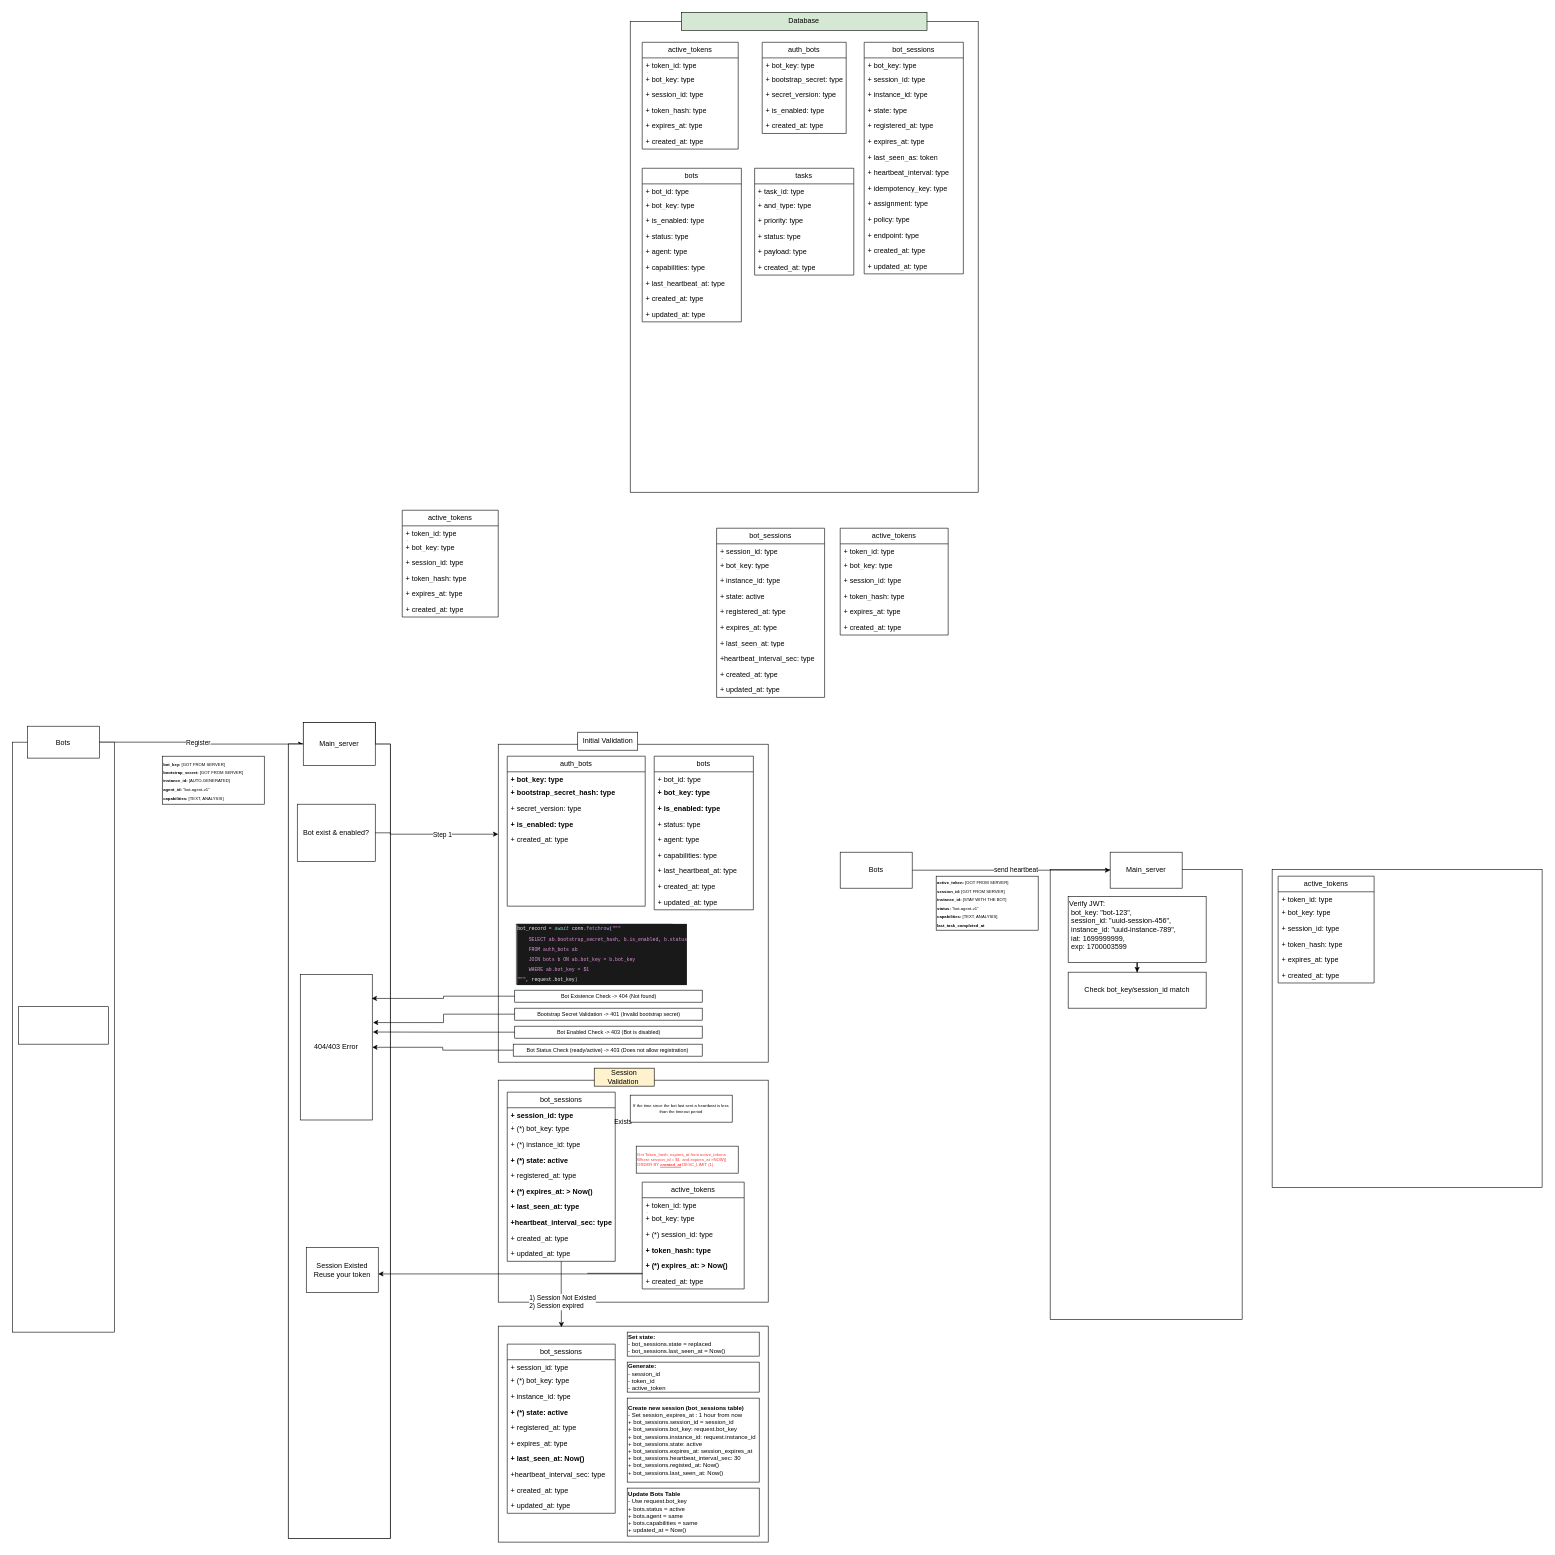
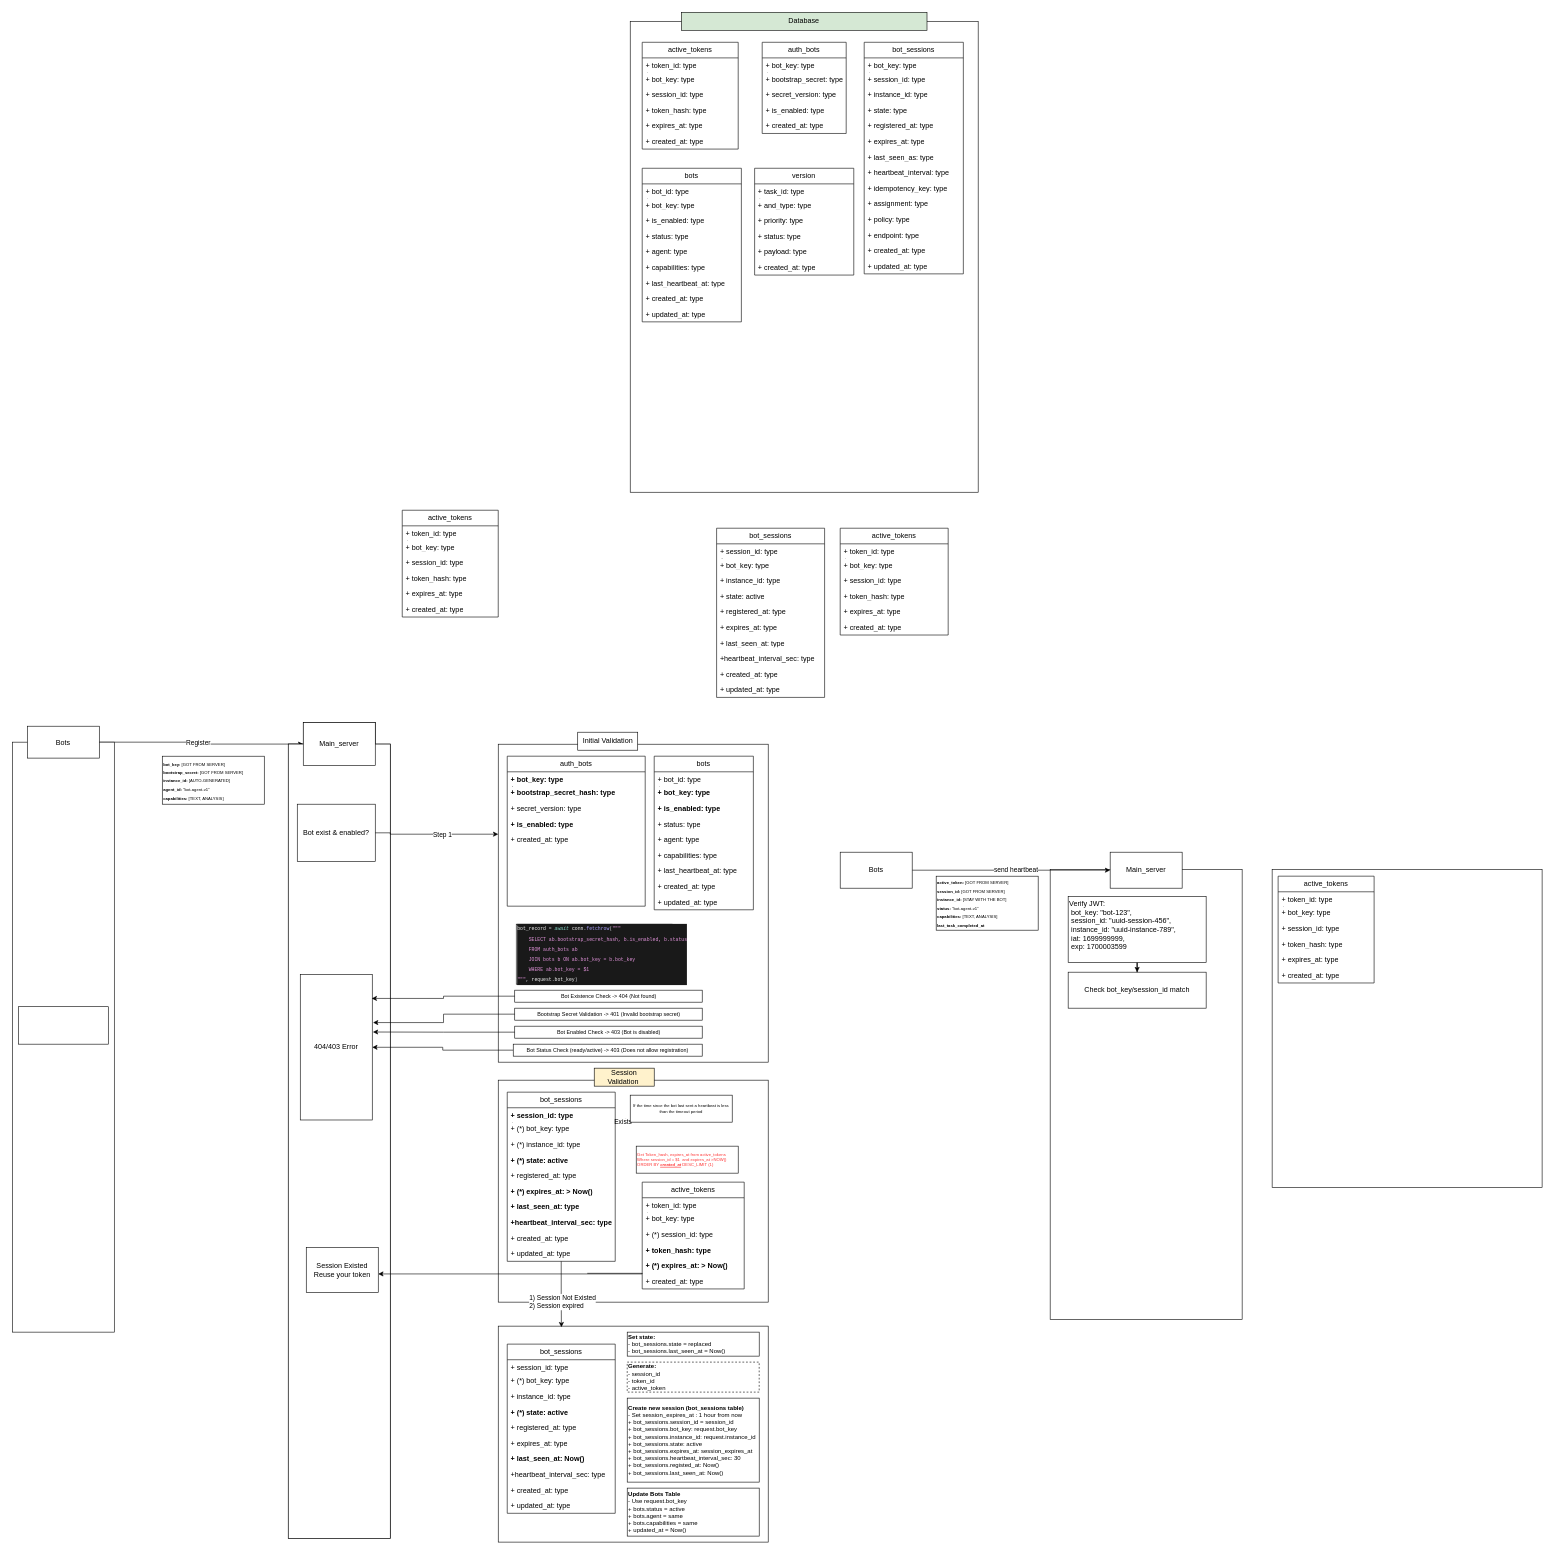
node "+ last_seen_as: token": label "+ last_seen_as: token" -> "+ last_seen_as: type"
node "tasks": label "tasks" -> "version"
node "Generate: - session_id - token_id - active_token": style solid -> dashed
